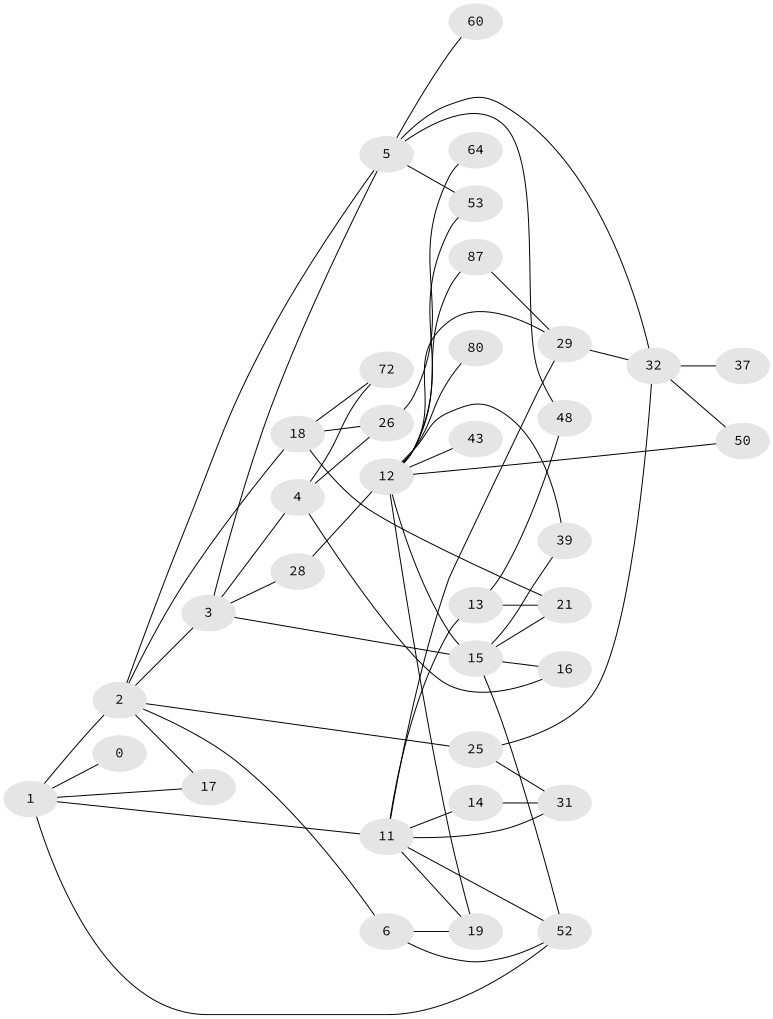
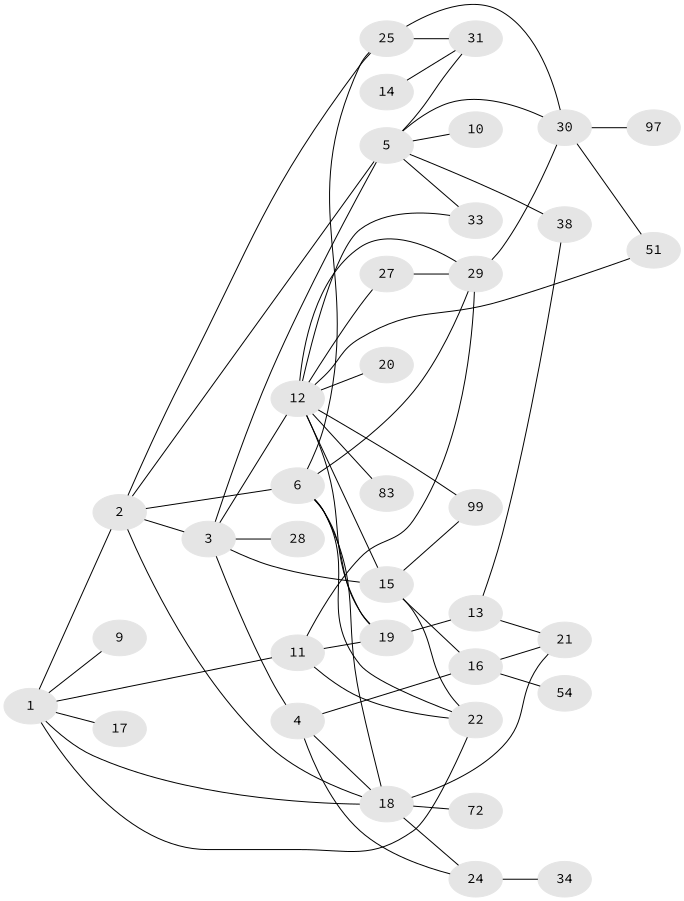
node "60": label "60" -> "10"
node "64": label "64" -> "34"
node "53": label "53" -> "33"
node "87": label "87" -> "27"
edge "25" -- "6": added
node "80": label "80" -> "20"
node "32": label "32" -> "30"
node "37": label "37" -> "97"
edge "29" -- "6": added
node "48": label "48" -> "38"
node "26": label "26" -> "24"
edge "72" -- "4": now "18" -- "4"
node "43": label "43" -> "83"
node "50": label "50" -> "51"
edge "12" -- "28": now "12" -- "3"
node "39": label "39" -> "99"
edge "21" -- "15": now "21" -- "16"
edge "6" -- "18": added
edge "13" -- "11": now "13" -- "19"
node "54": added
edge "2" -- "17": removed
node "0": label "0" -> "9"
edge "1" -- "18": added
edge "14" -- "11": removed
edge "31" -- "11": now "31" -- "5"
node "52": label "52" -> "22"
